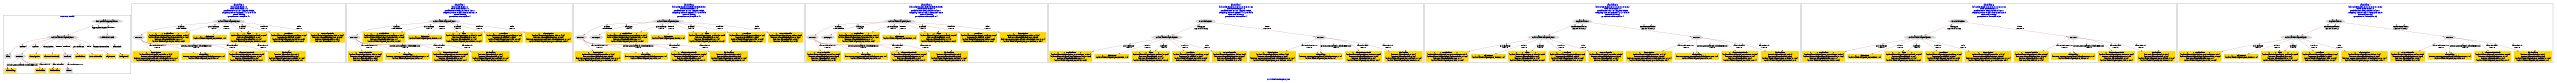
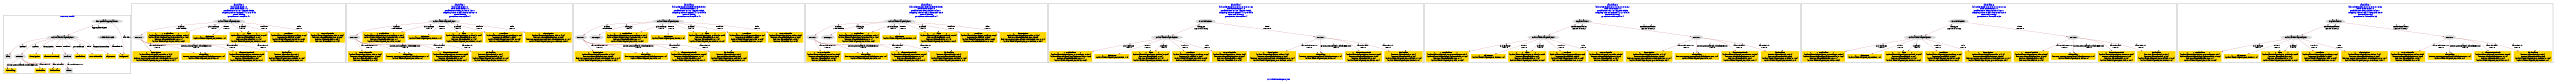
edge "EuropeanaAggregation1" -> "WebResource3": now "EuropeanaAggregation1" -> "image_url"
edge "WebResource3" -> "image_url": label "classLink" -> "dateOfBirth"
